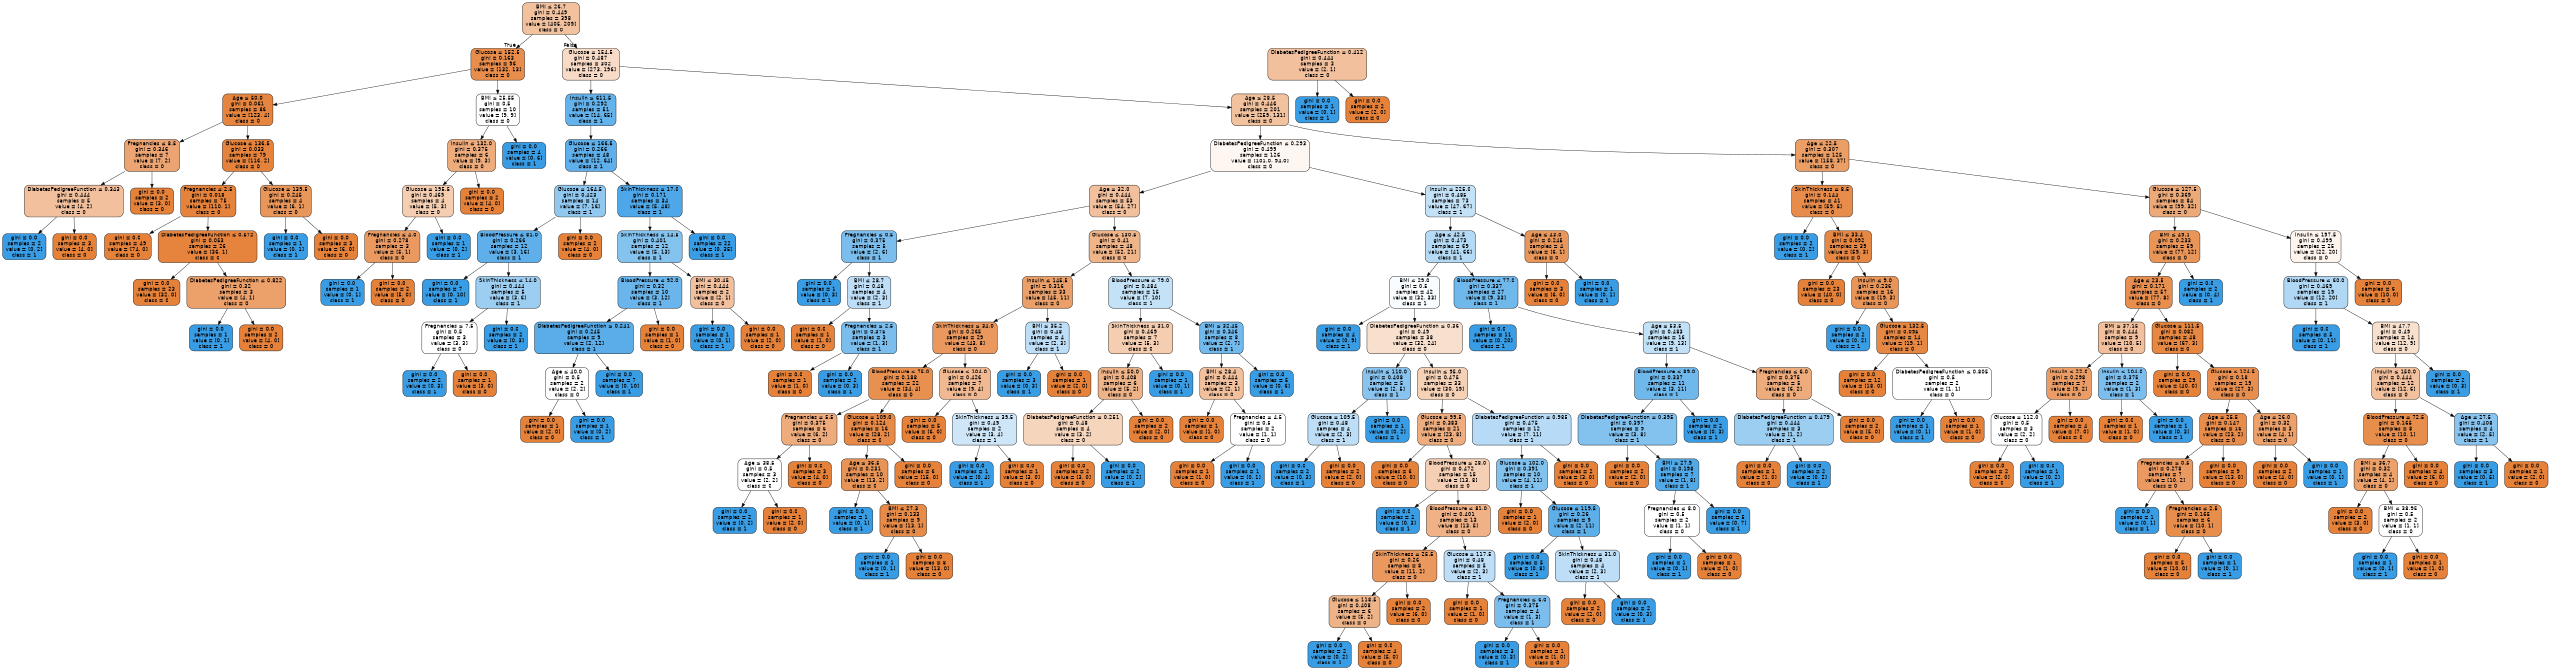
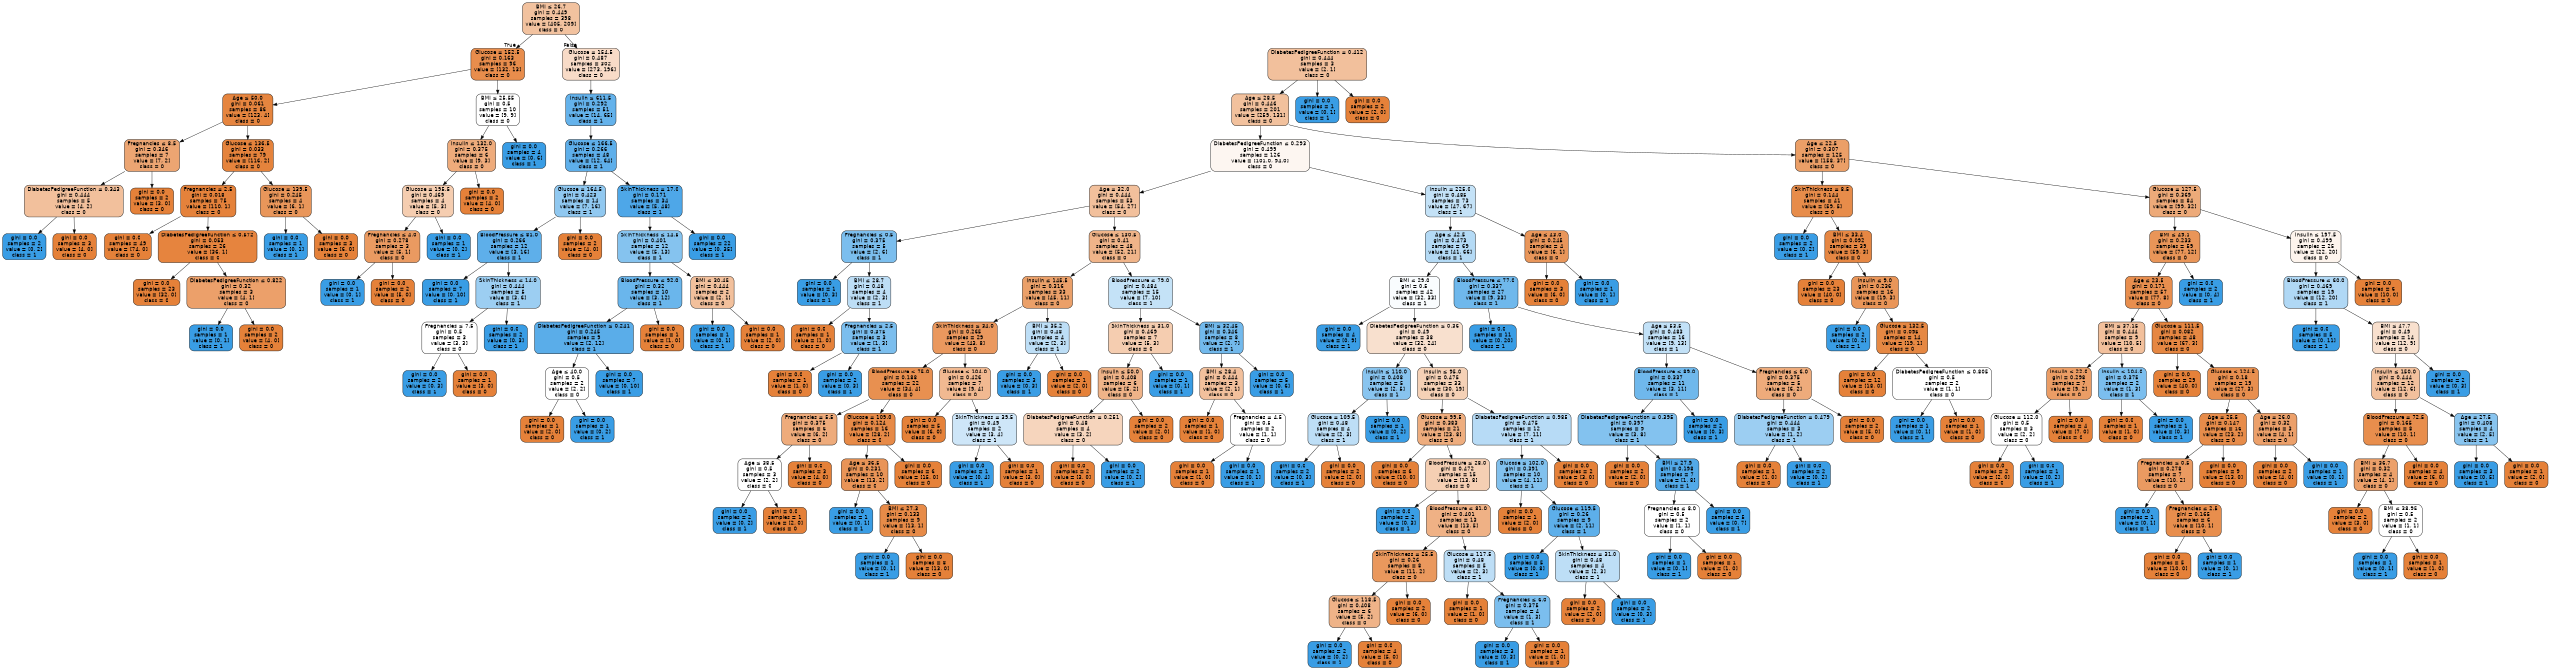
edge "Glucose ≤ 154.5" -> "Age ≤ 28.5": now "DiabetesPedigreeFunction ≤ 0.412" -> "Age ≤ 28.5"
